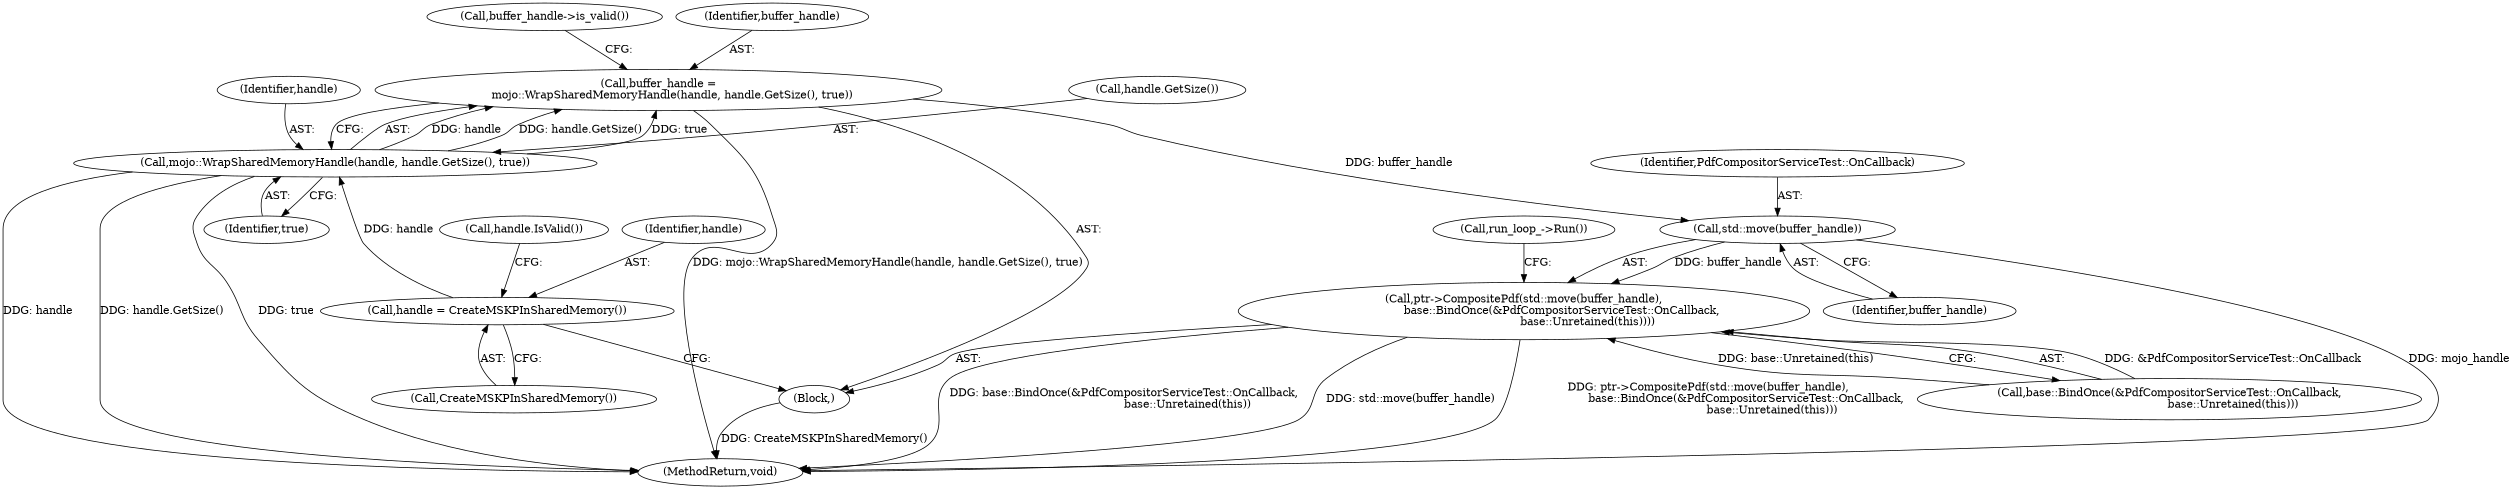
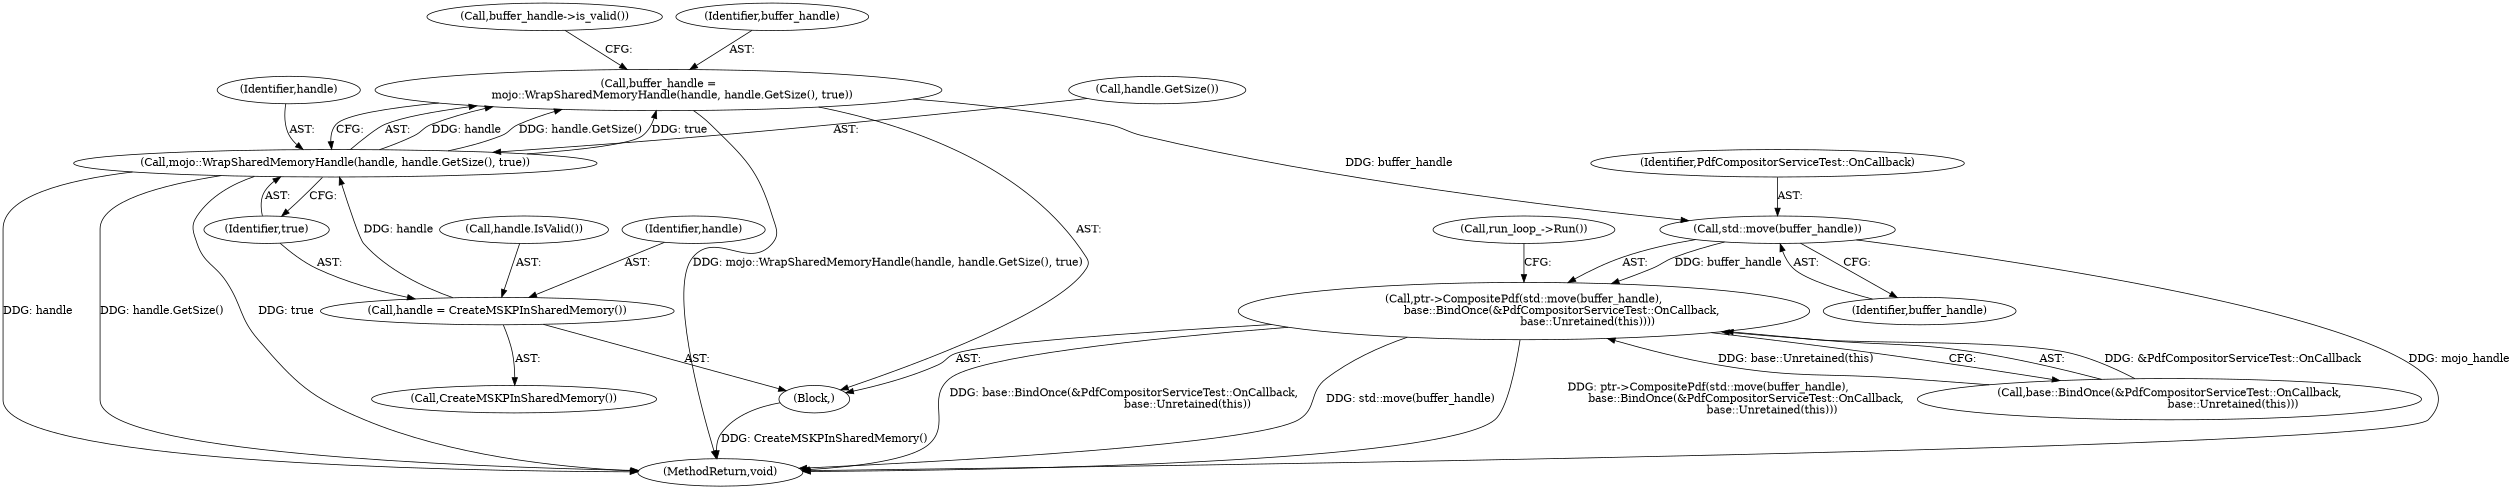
edge "(Call,handle.IsValid())" -> "(Call,handle = CreateMSKPInSharedMemory())": label "CFG: " -> "AST: "
edge "(Call,handle = CreateMSKPInSharedMemory())" -> "(Call,CreateMSKPInSharedMemory())": label "CFG: " -> "AST: "
edge "(Call,handle = CreateMSKPInSharedMemory())" -> "(Block,)": label "CFG: " -> "AST: "
edge "(Call,CreateMSKPInSharedMemory())" -> "(Call,handle = CreateMSKPInSharedMemory())": now "(Identifier,true)" -> "(Call,handle = CreateMSKPInSharedMemory())"
